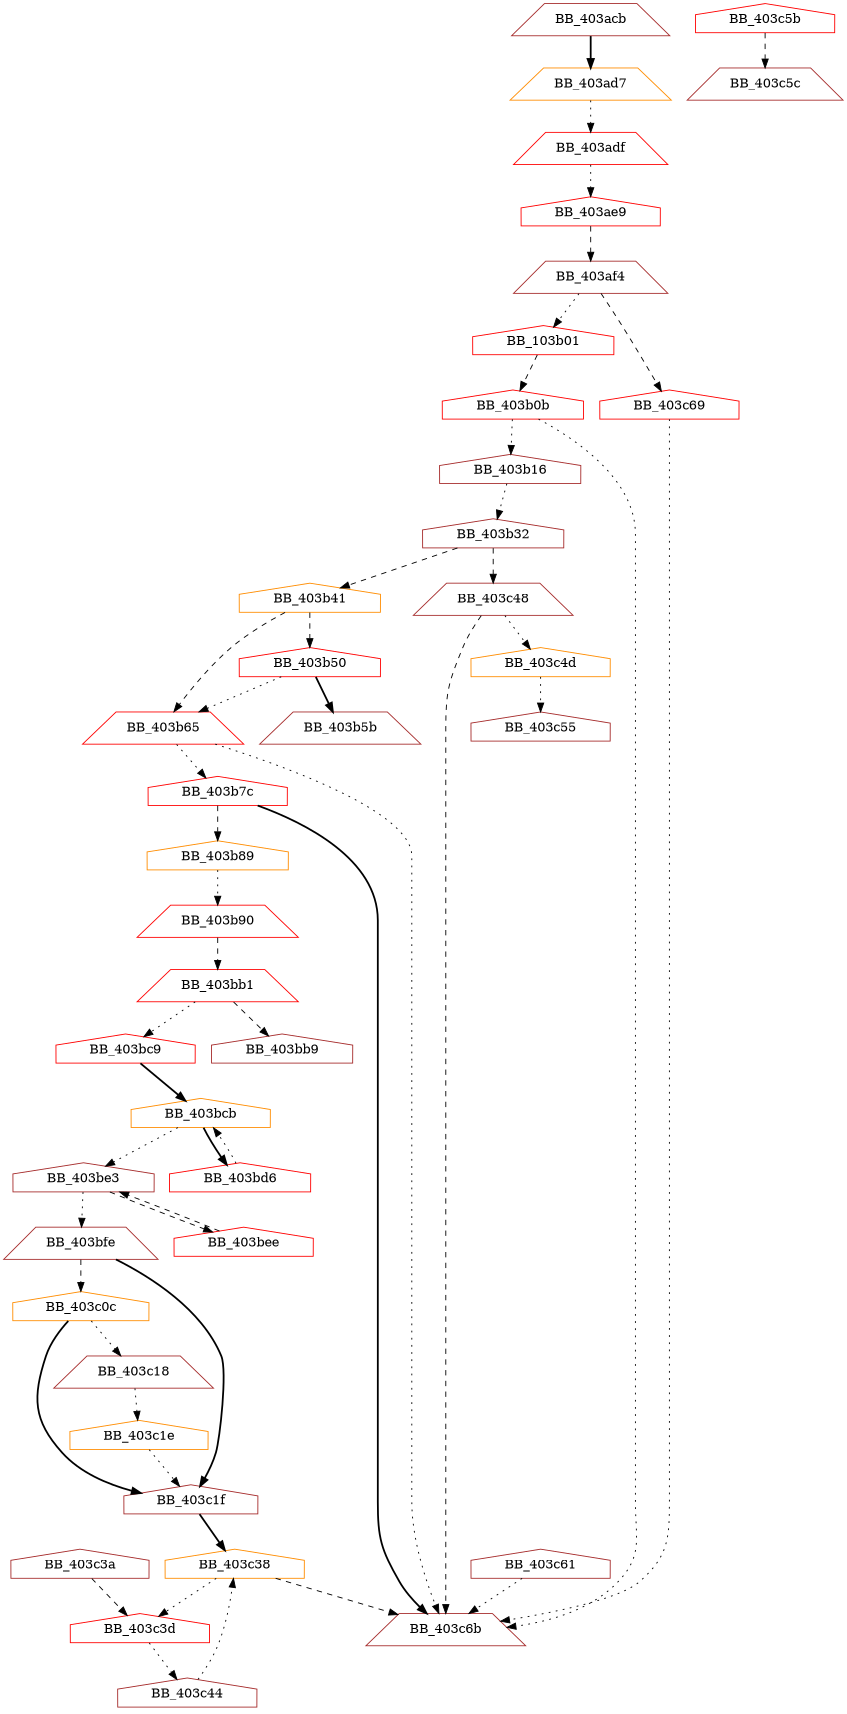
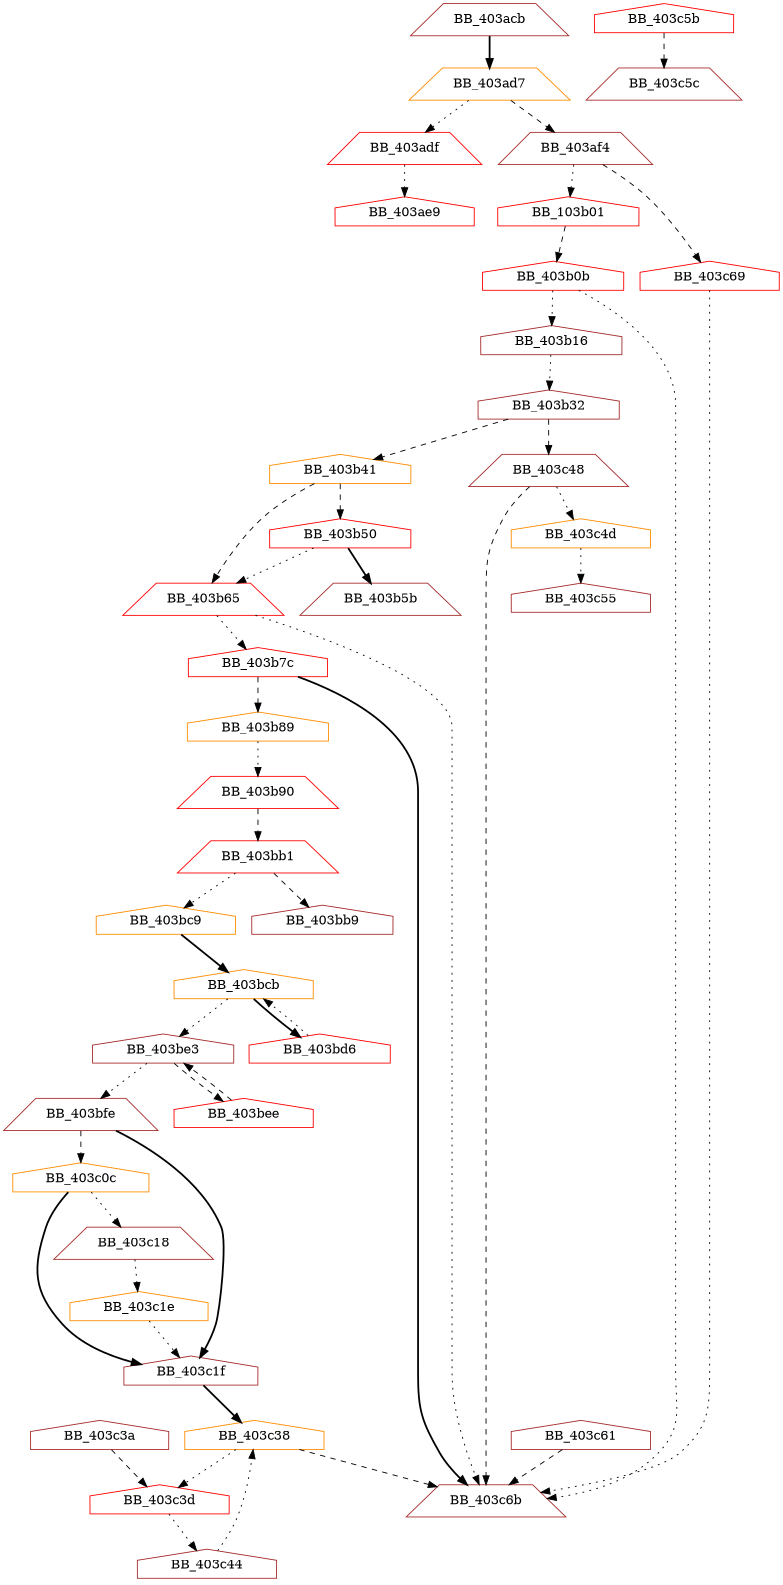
edge "BB_403ae9" -> "BB_403af4": now "BB_403ad7" -> "BB_403af4"
node "BB_403bc9": color red -> darkorange
edge "BB_403c61" -> "BB_403c6b": style dotted -> dashed
